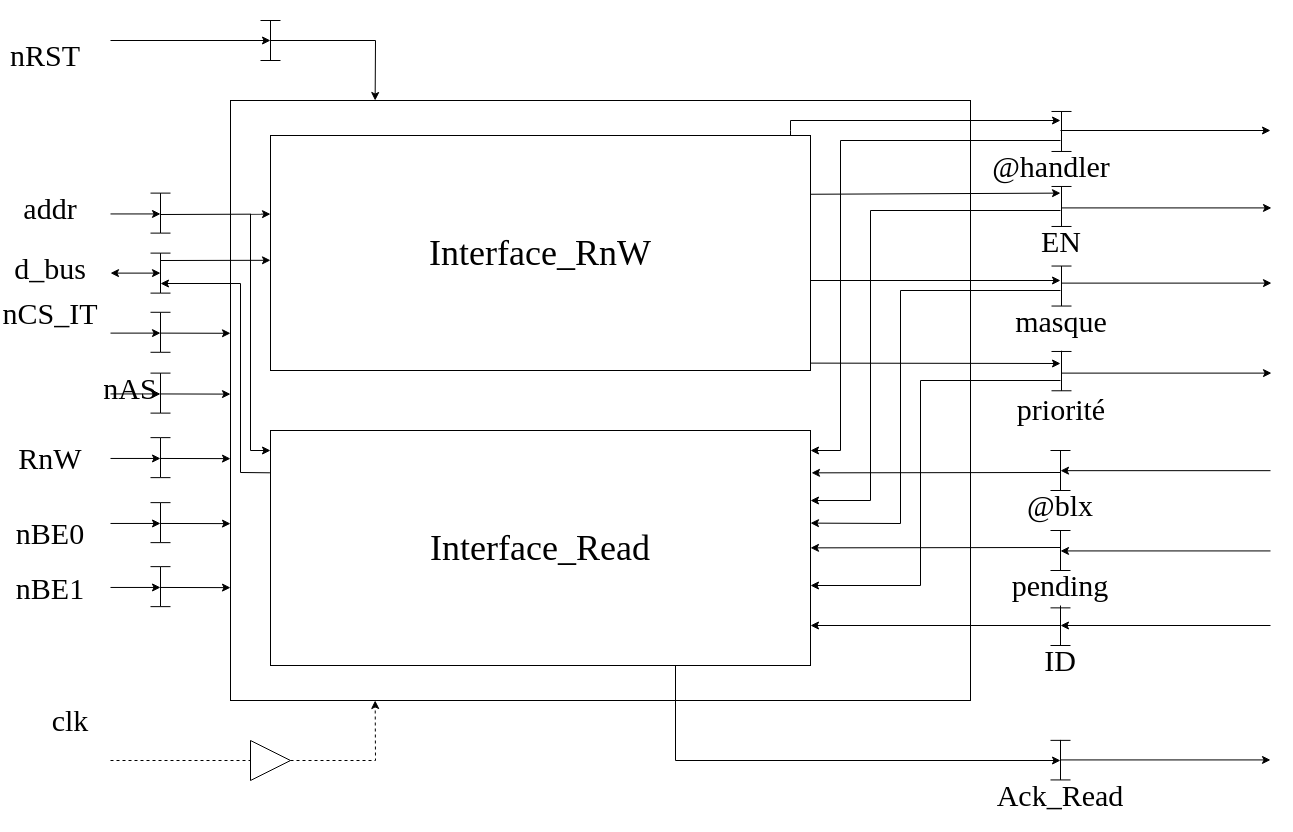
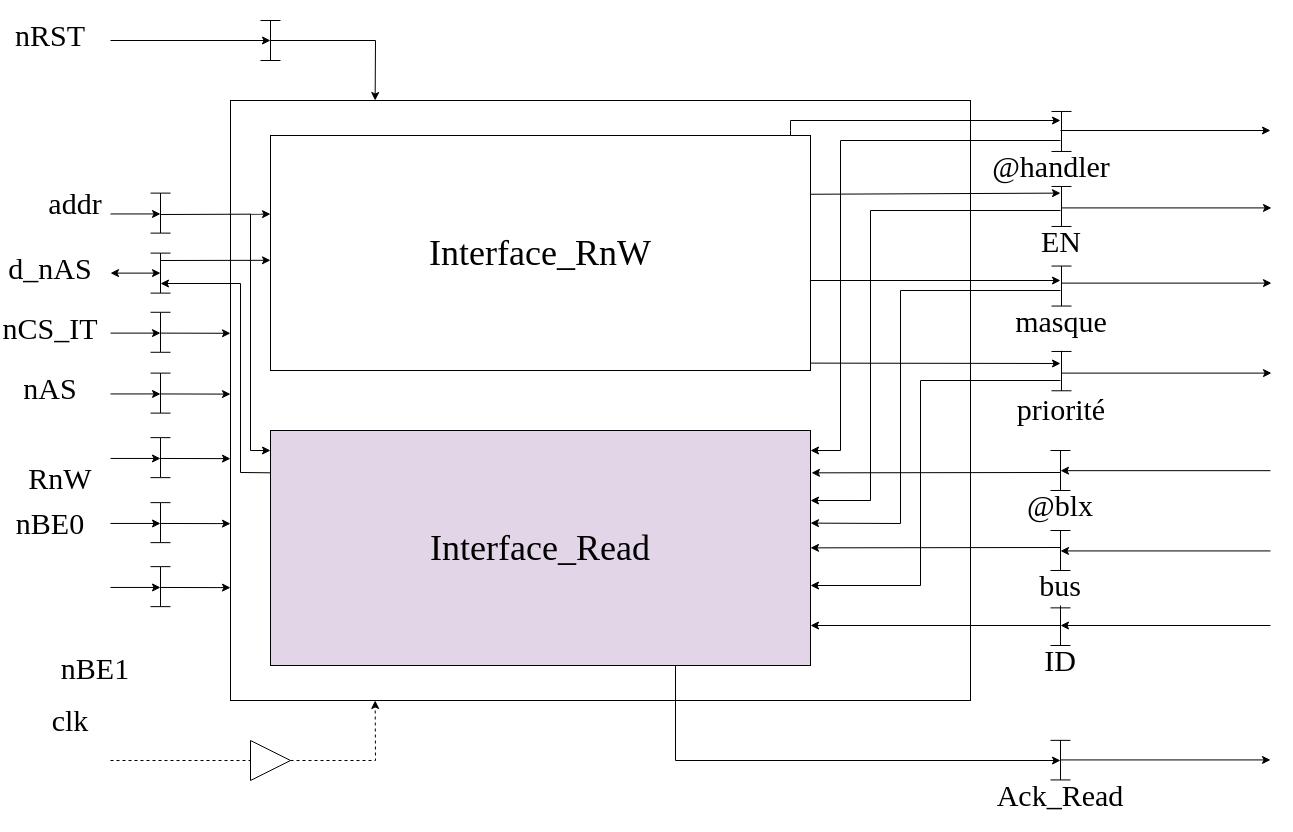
node "nRST": moved (46, 56) -> (51, 36)
node "addr": moved (51, 208) -> (76, 203)
node "d_bus": label "d_bus" -> "d_nAS"
node "nCS_IT": moved (51, 313) -> (51, 328)
node "nAS": moved (131, 388) -> (51, 388)
node "RnW": moved (51, 458) -> (61, 478)
node "nBE0": moved (51, 533) -> (51, 523)
node "Interface_Read": fillcolor #ffffff -> #e1d5e7
node "pending": label "pending" -> "bus"
node "nBE1": moved (51, 588) -> (96, 668)
